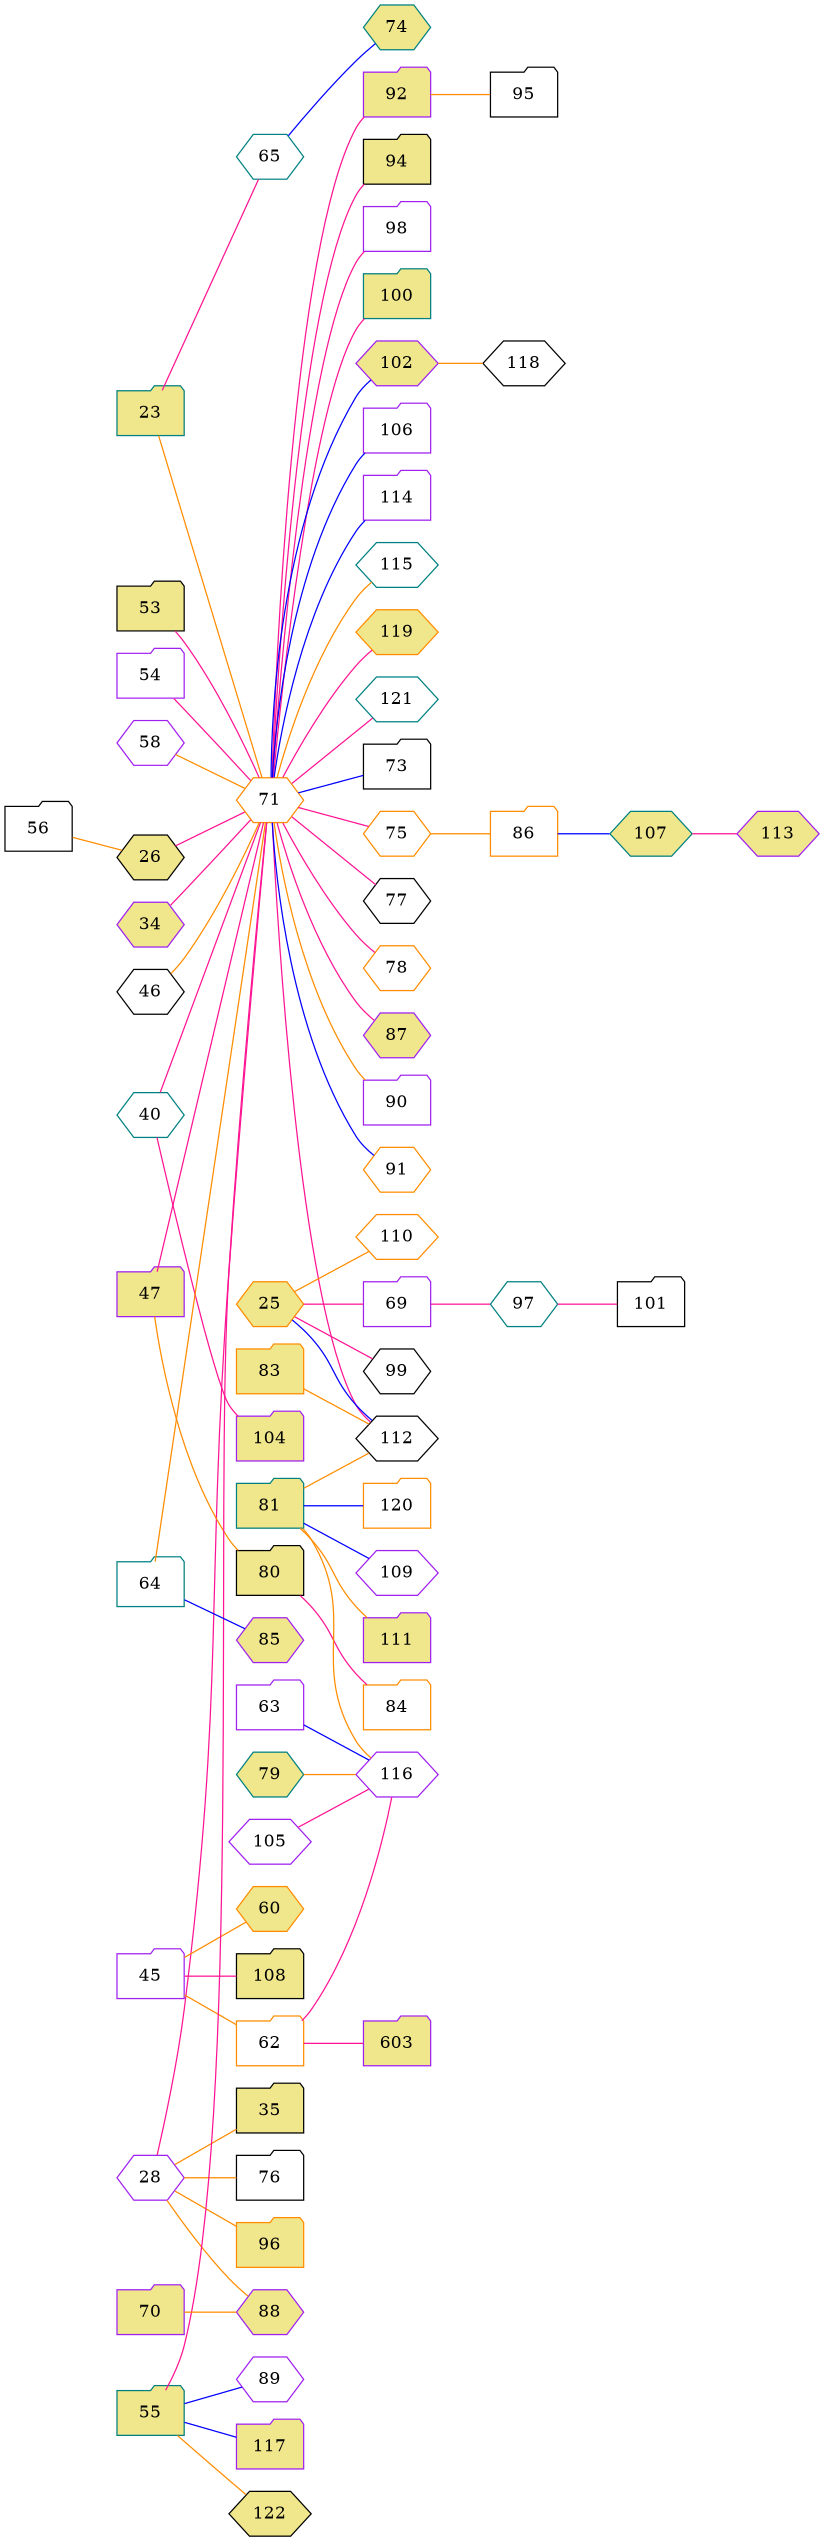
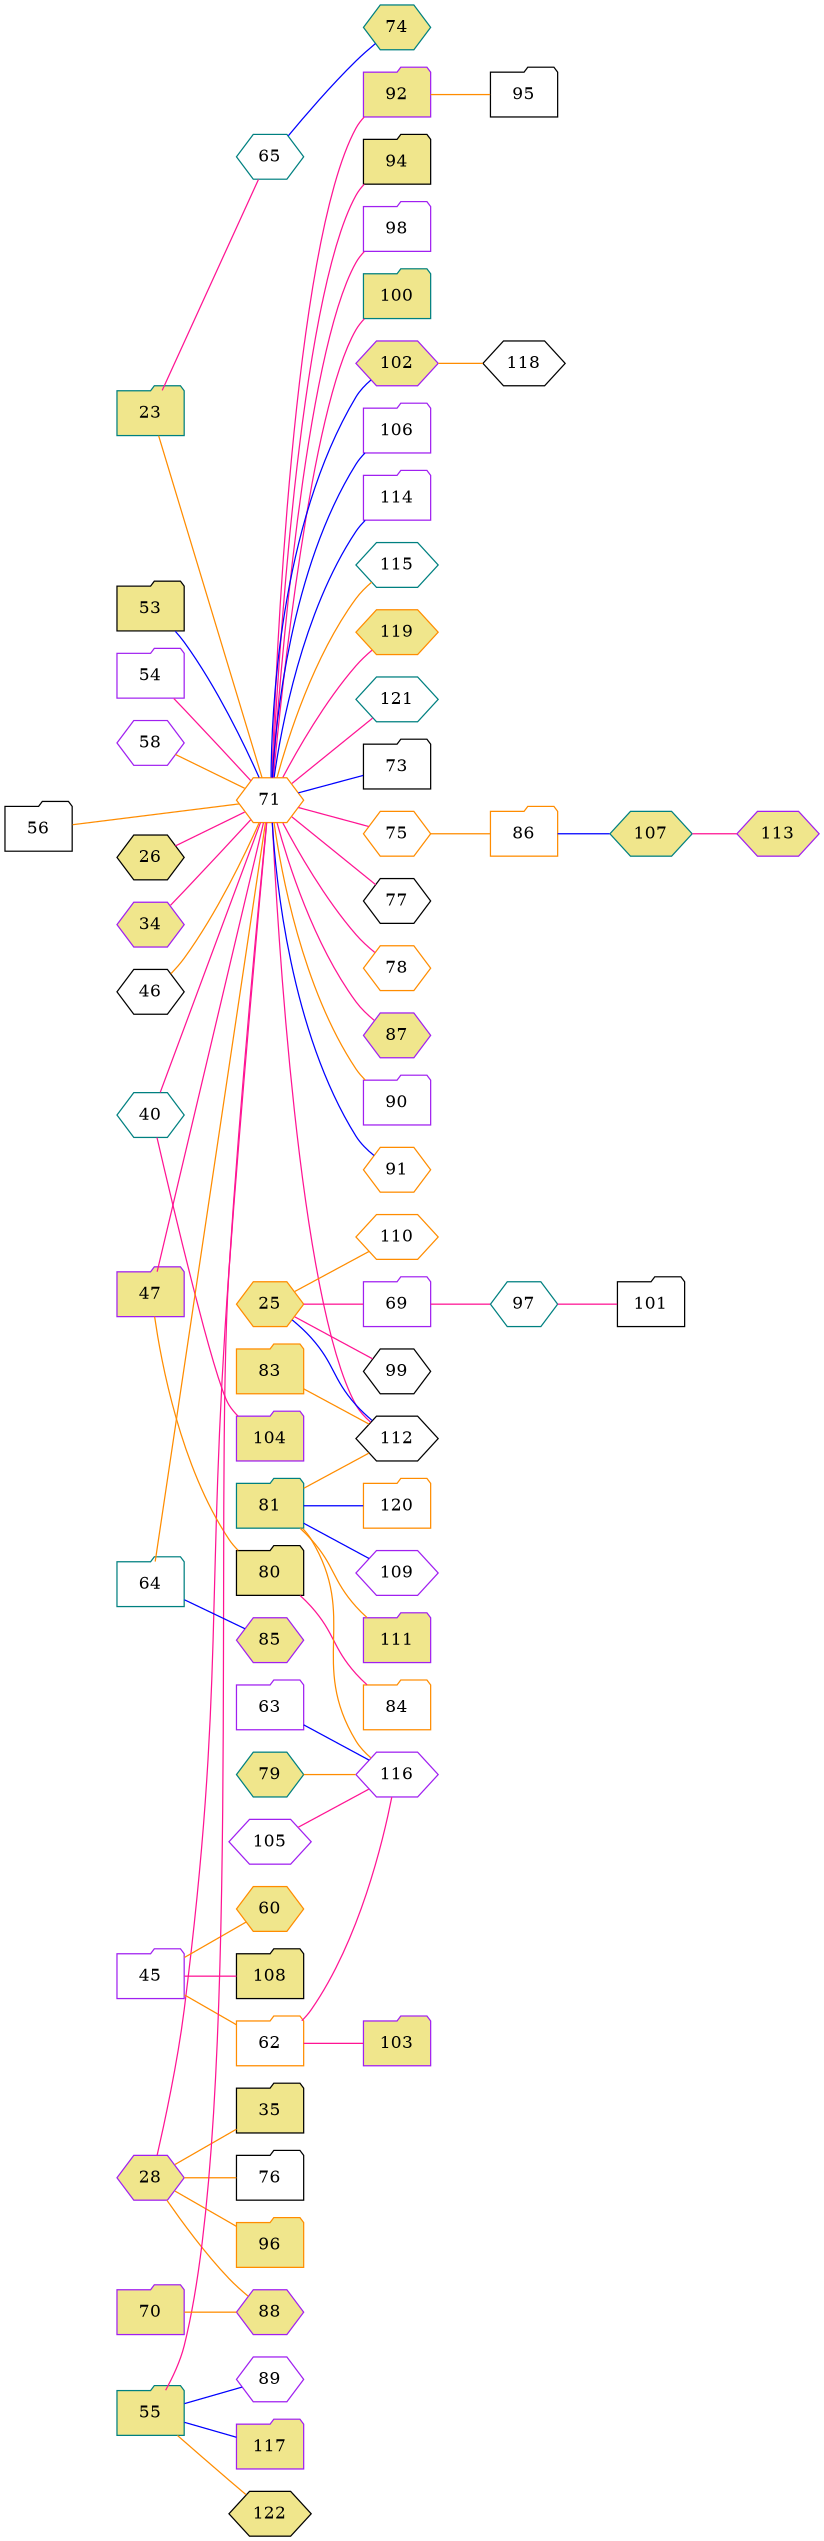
edge "53" -- "71": color deeppink -> blue
edge "56" -- "26": now "56" -- "71"
node "603": label "603" -> "103"
node "28": fillcolor white -> khaki
